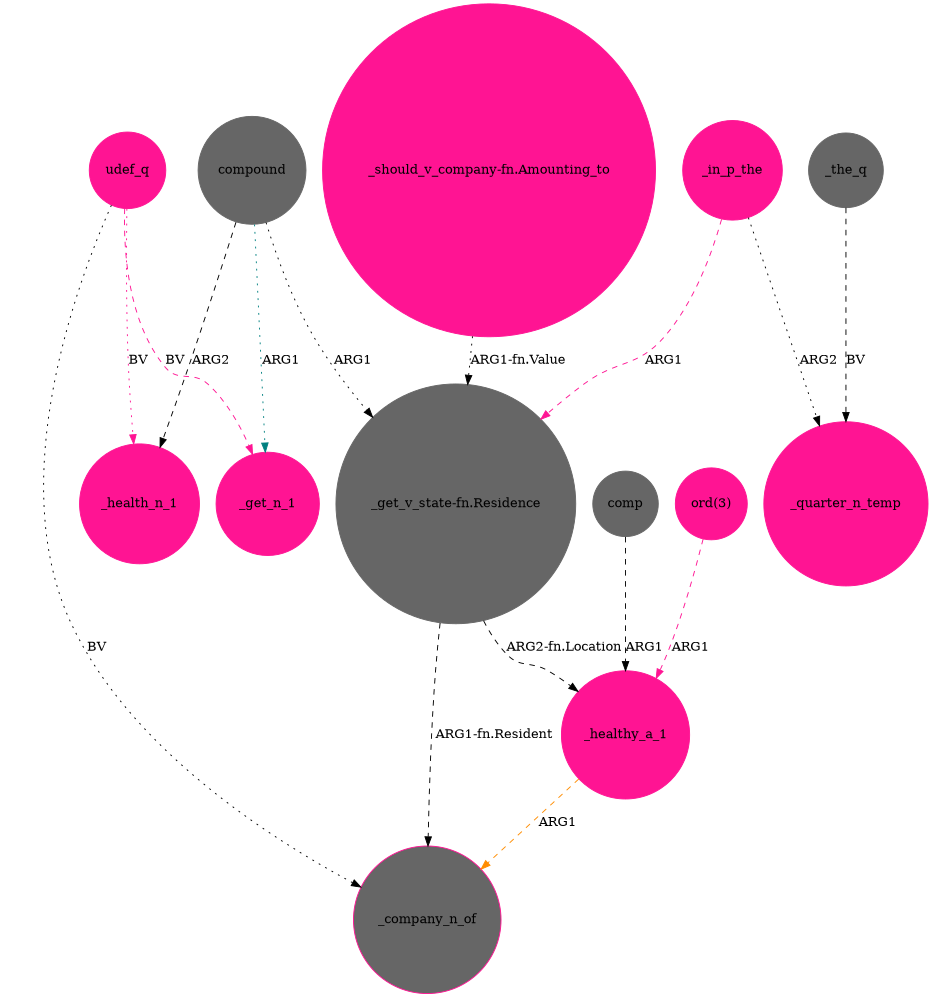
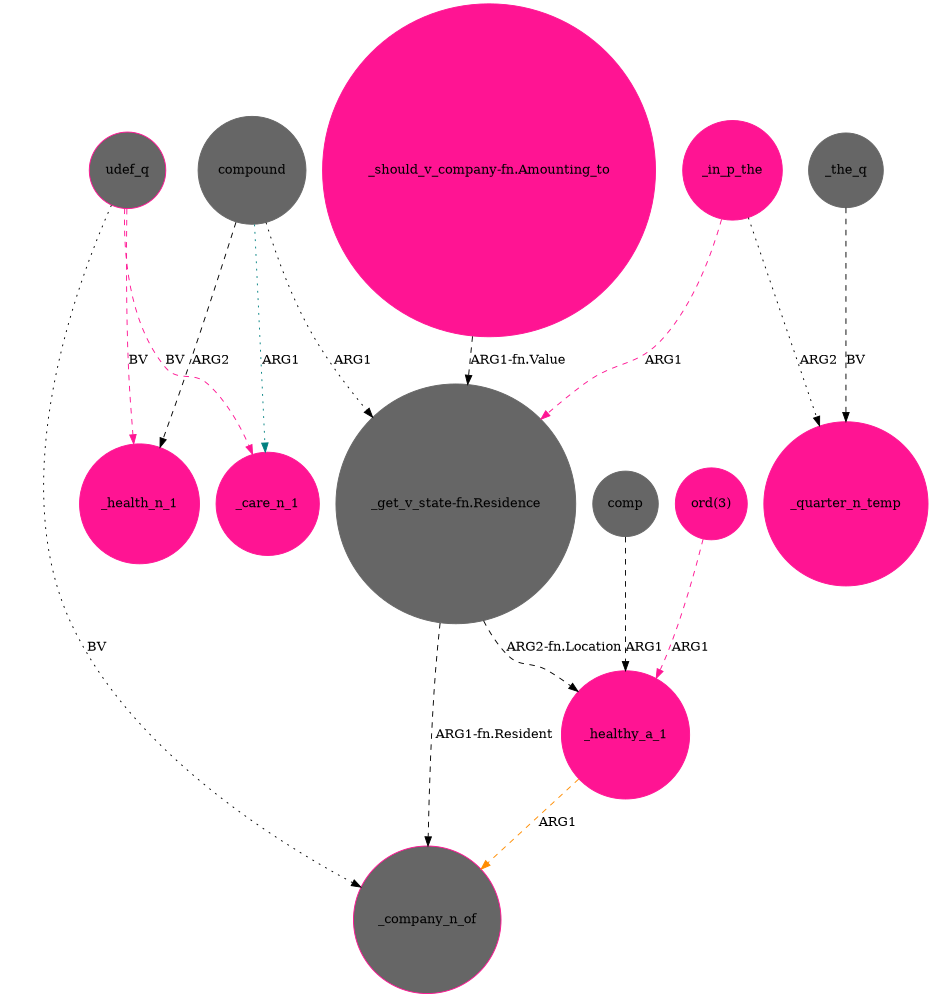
node "udef_q": fillcolor deeppink -> gray40
edge "udef_q" -> "_health_n_1": style dotted -> dashed
edge "_should_v_company-fn.Amounting_to" -> "_get_v_state-fn.Residence": style dotted -> dashed
node "_get_n_1": label "_get_n_1" -> "_care_n_1"
